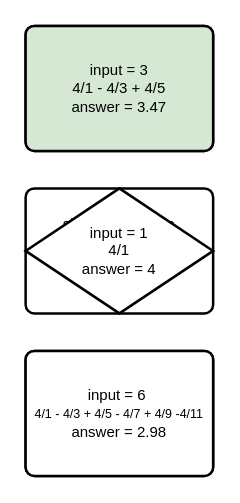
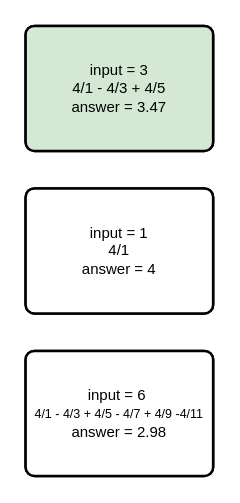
node "input = 1 4/1 answer = 4": shape diamond -> rounded rectangle
